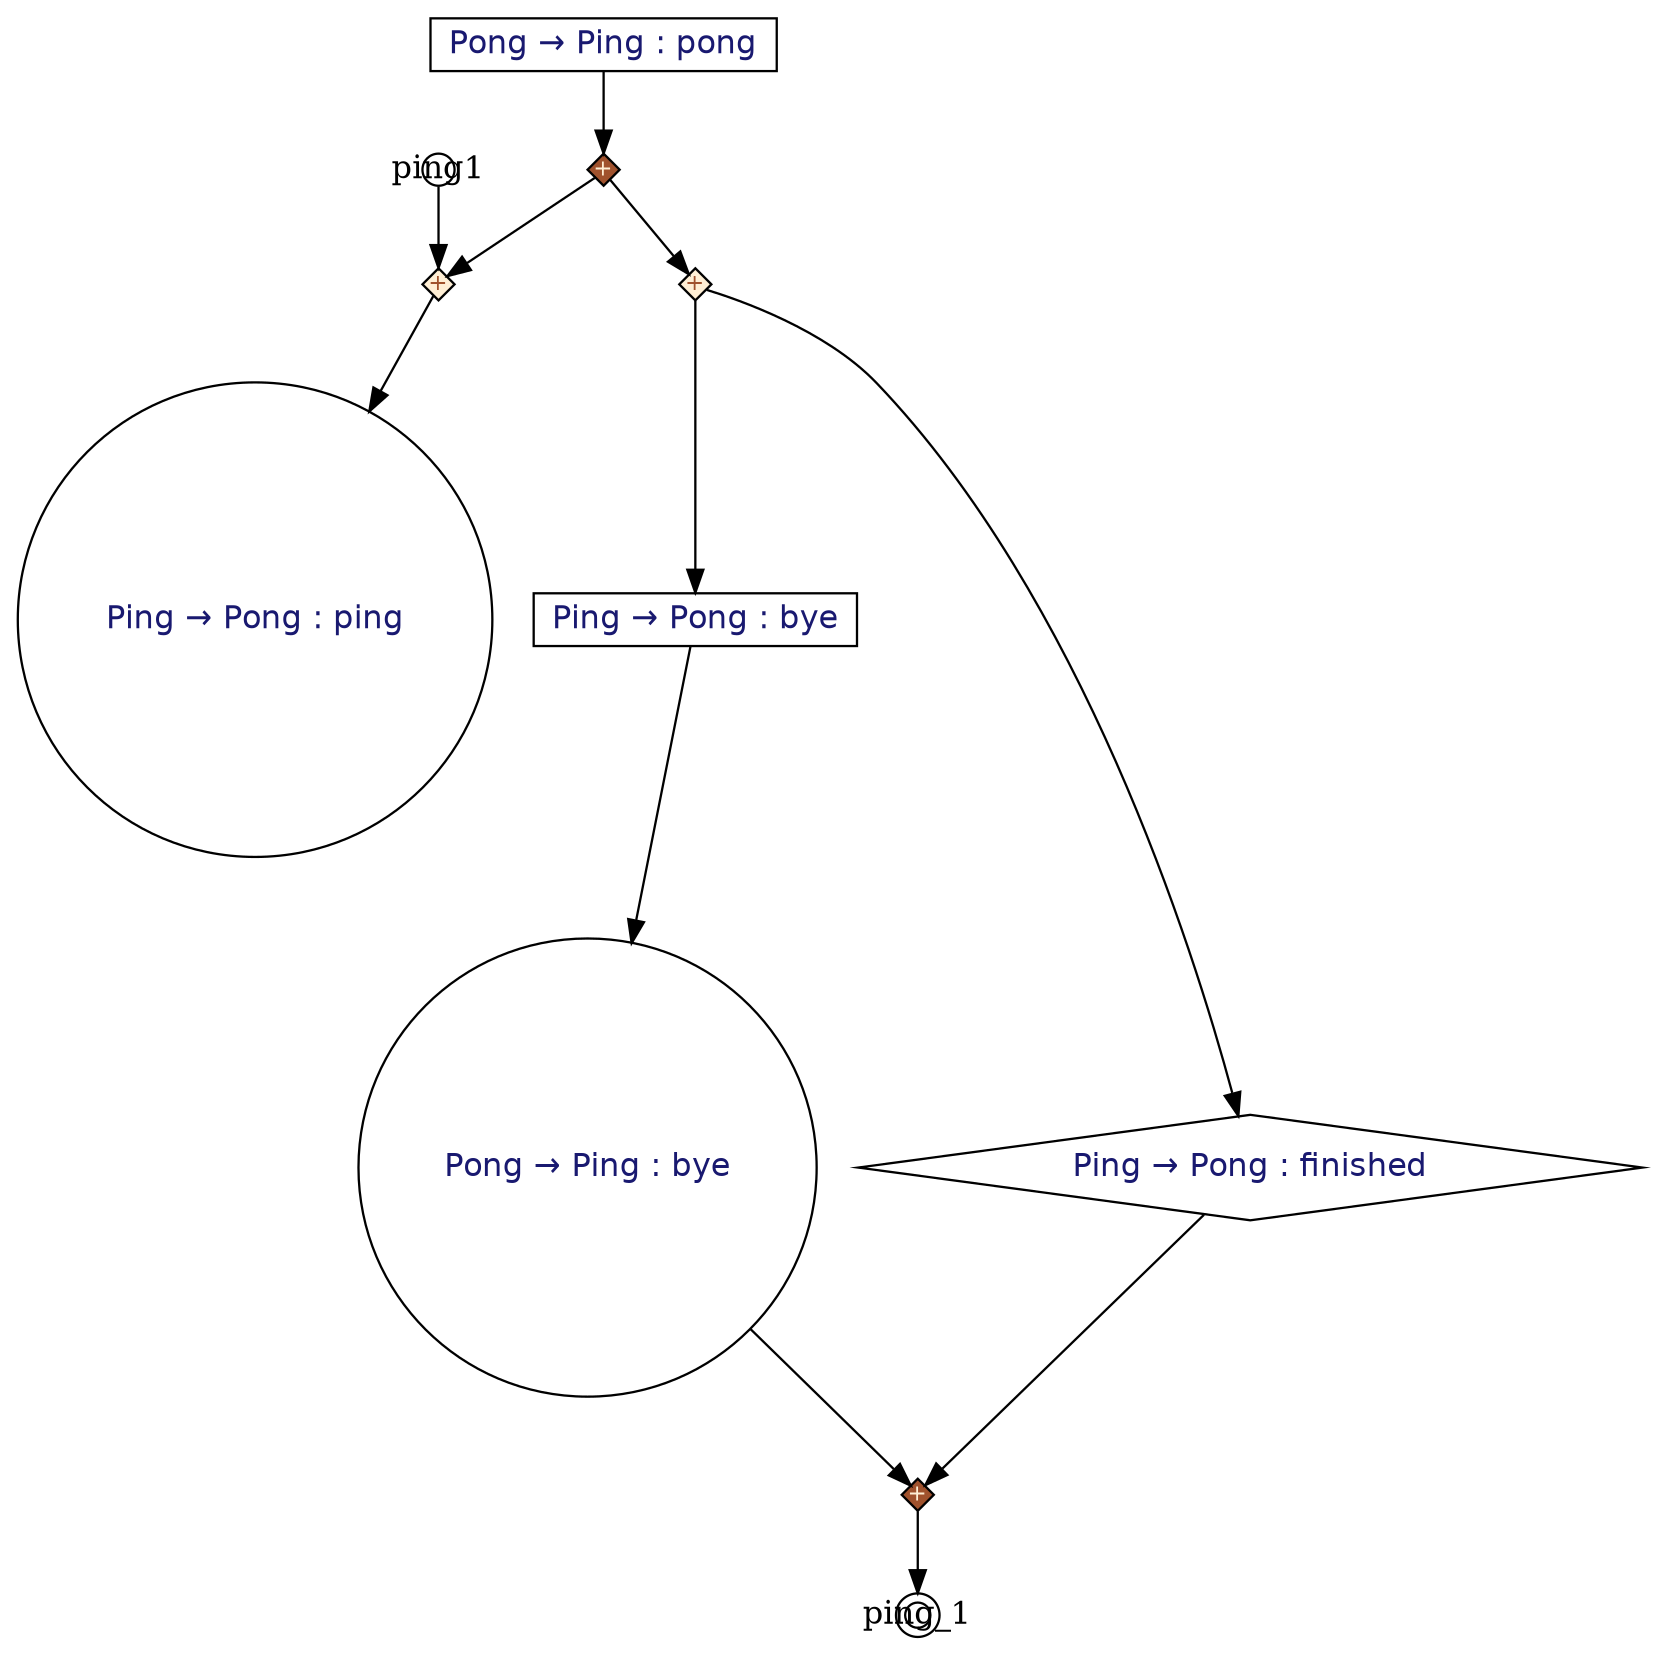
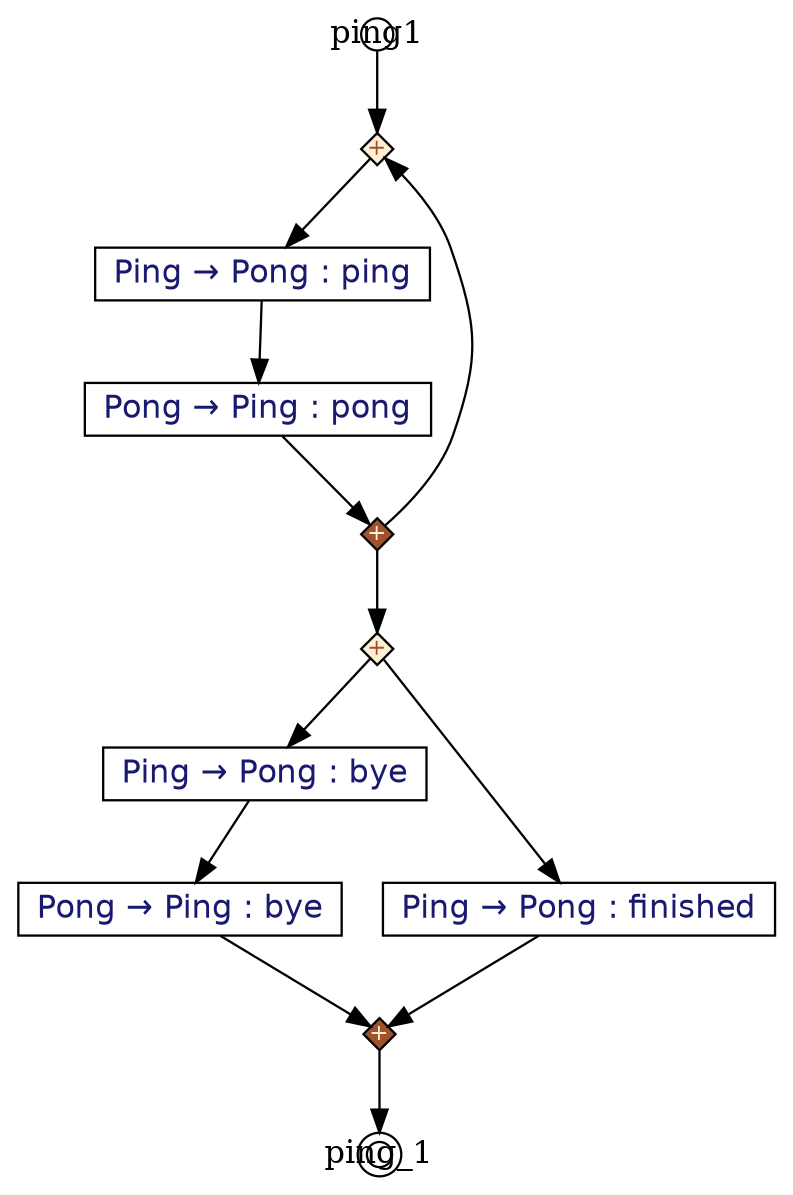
edge "Ping → Pong : ping" -> "Pong → Ping : pong": added
node "Ping → Pong : ping": shape circle -> box
node "Pong → Ping : bye": shape circle -> box
node "Ping → Pong : finished": shape diamond -> box
